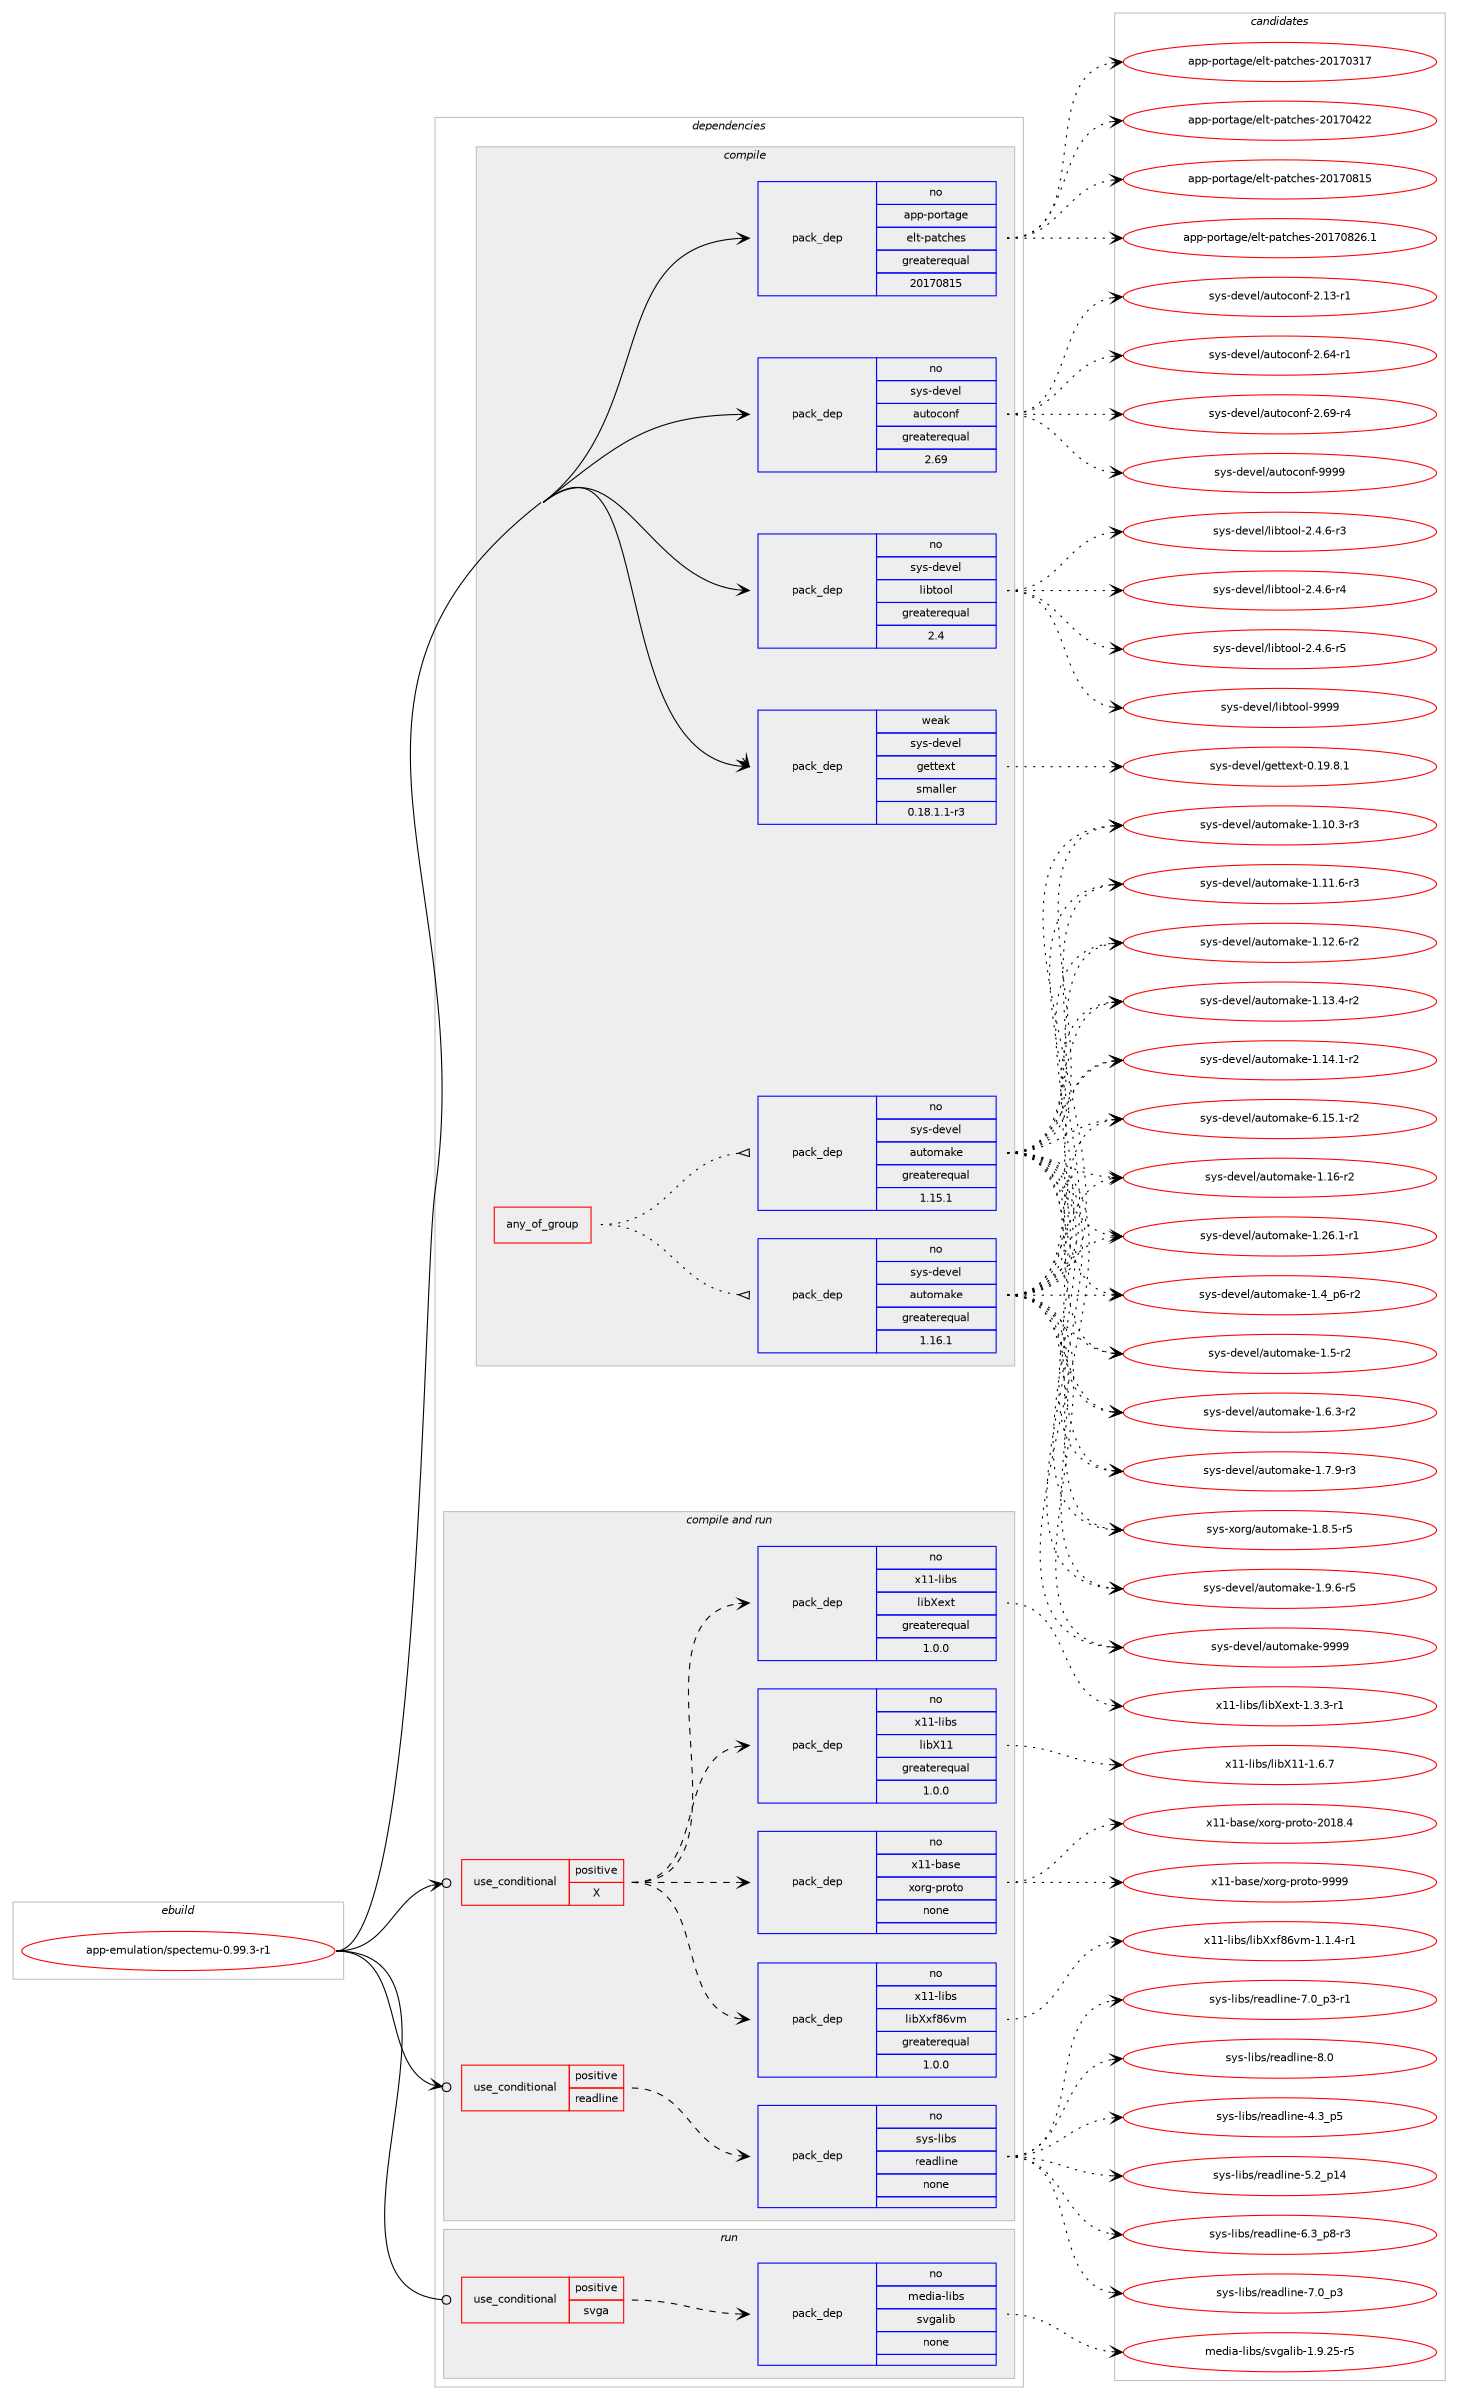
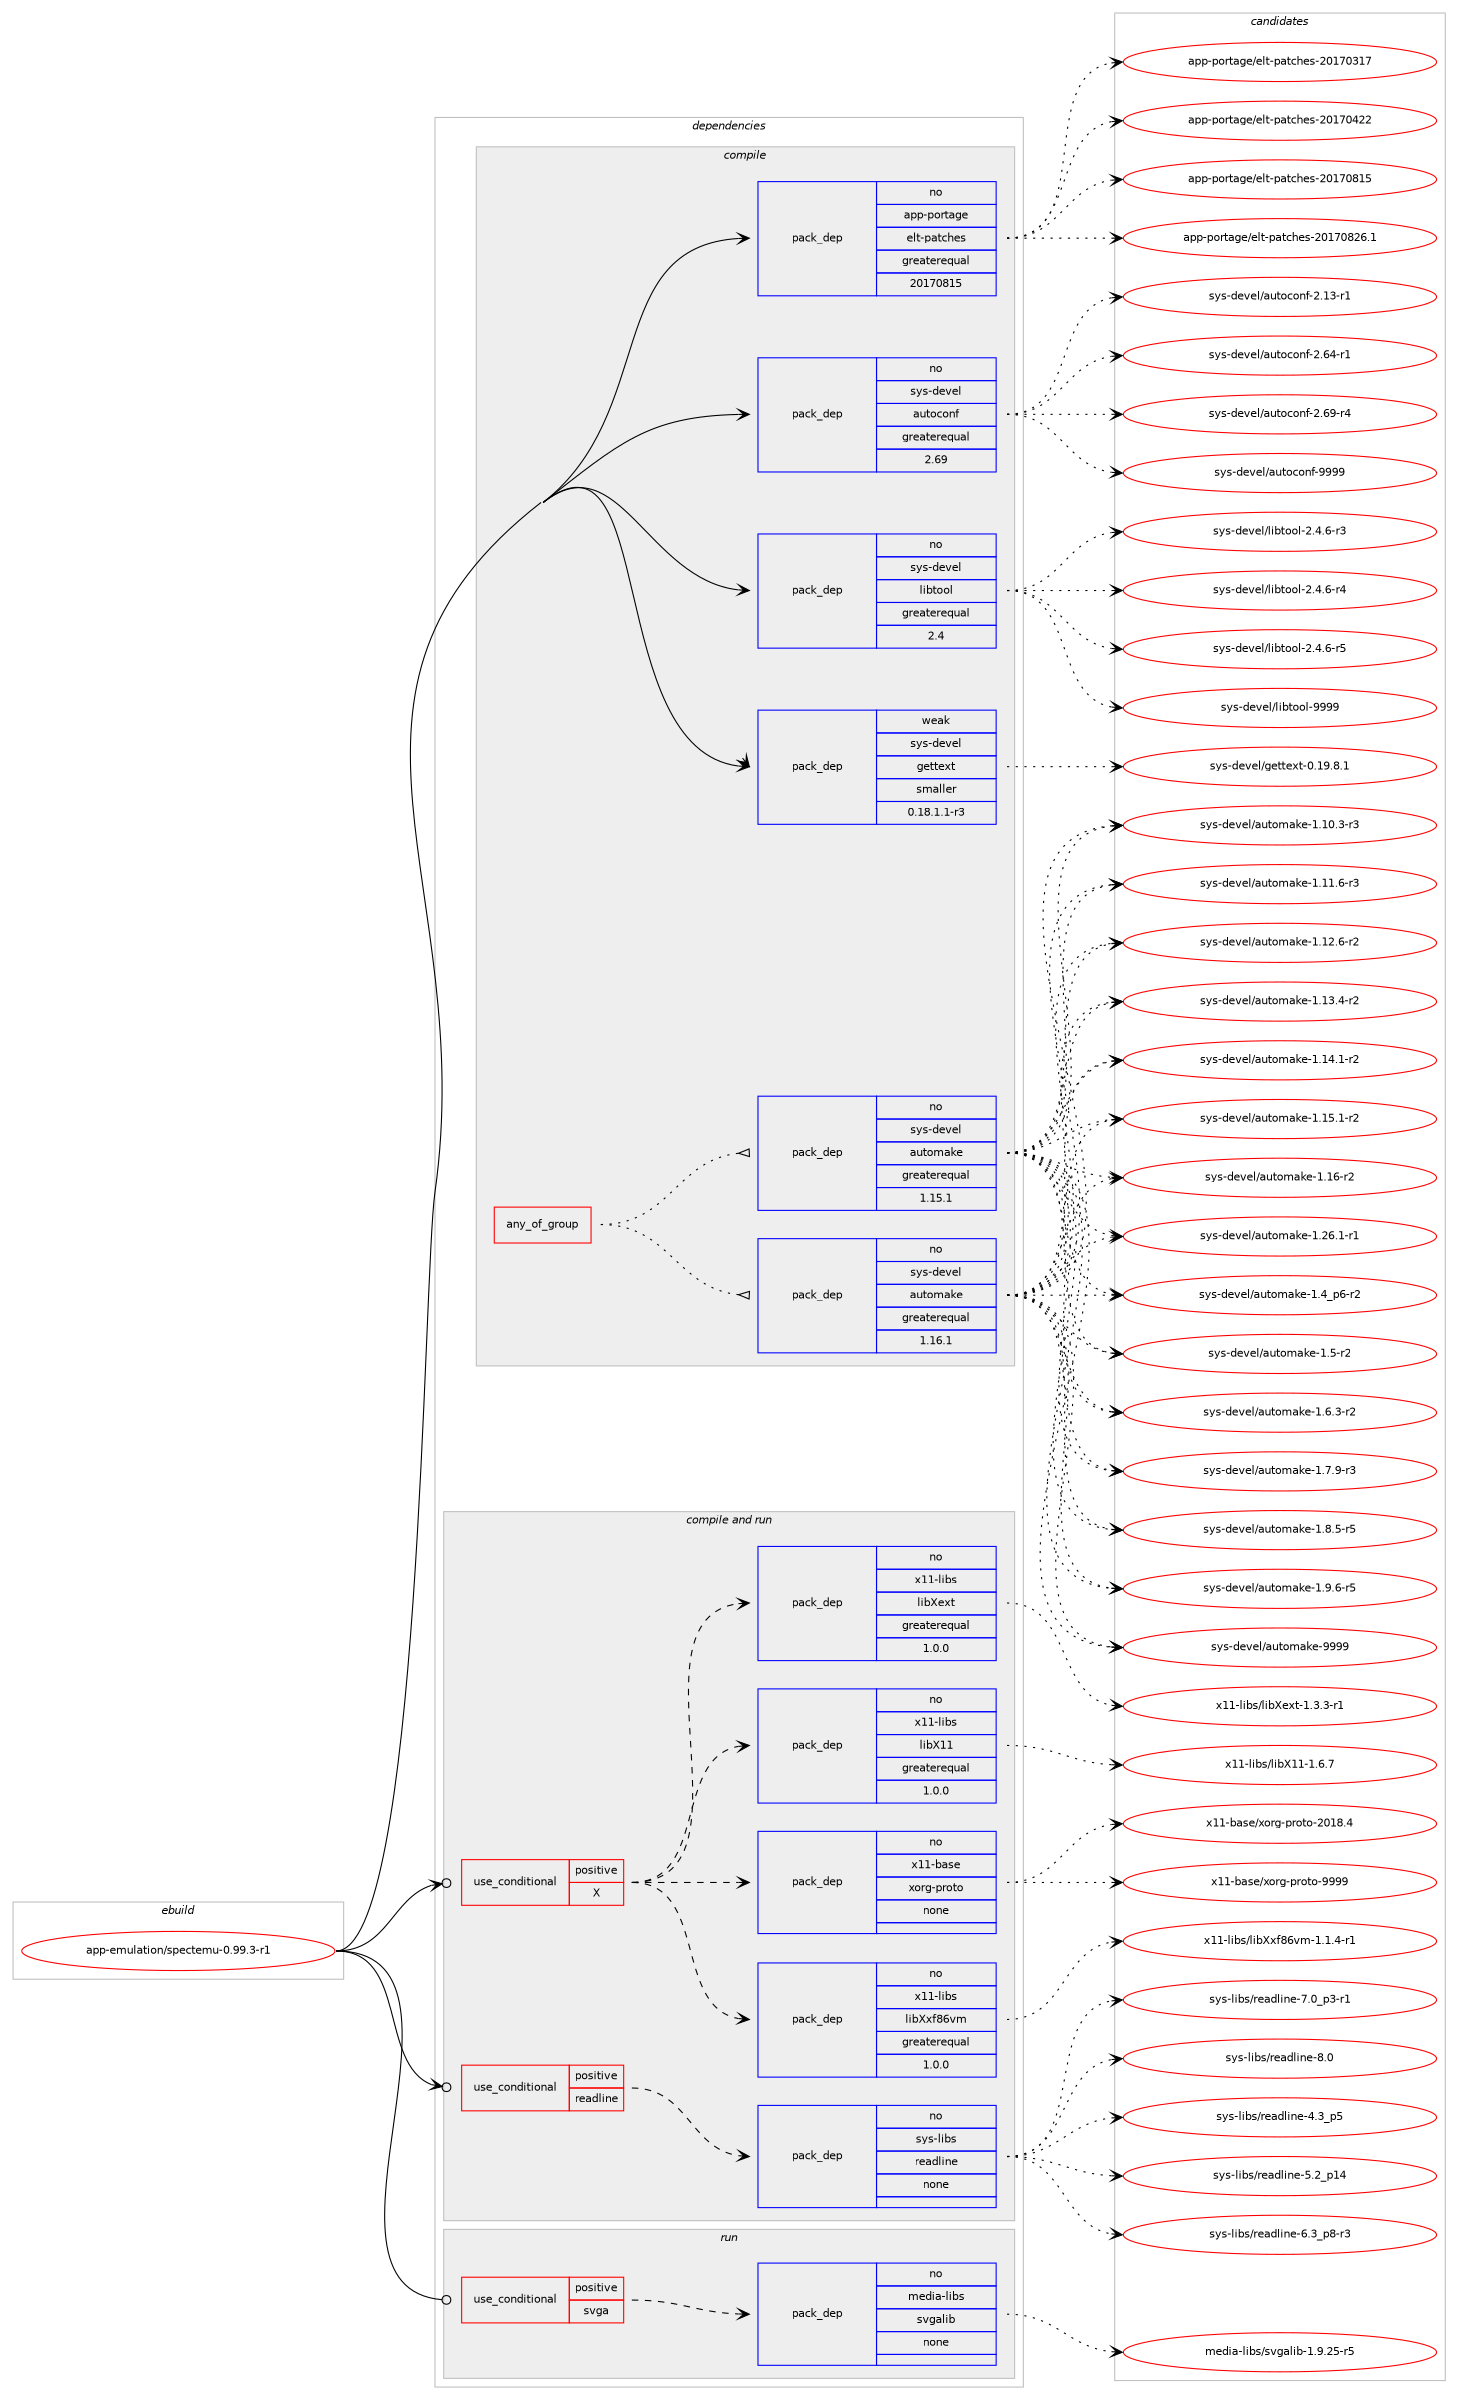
node "sys-devel/automake-6.15.1-r2": label "sys-devel/automake-6.15.1-r2" -> "sys-devel/automake-1.15.1-r2"
node "sys-xorg/automake-1.8.5-r5": label "sys-xorg/automake-1.8.5-r5" -> "sys-devel/automake-1.8.5-r5"
node "sys-libs/readline-7.0_p3": removed
